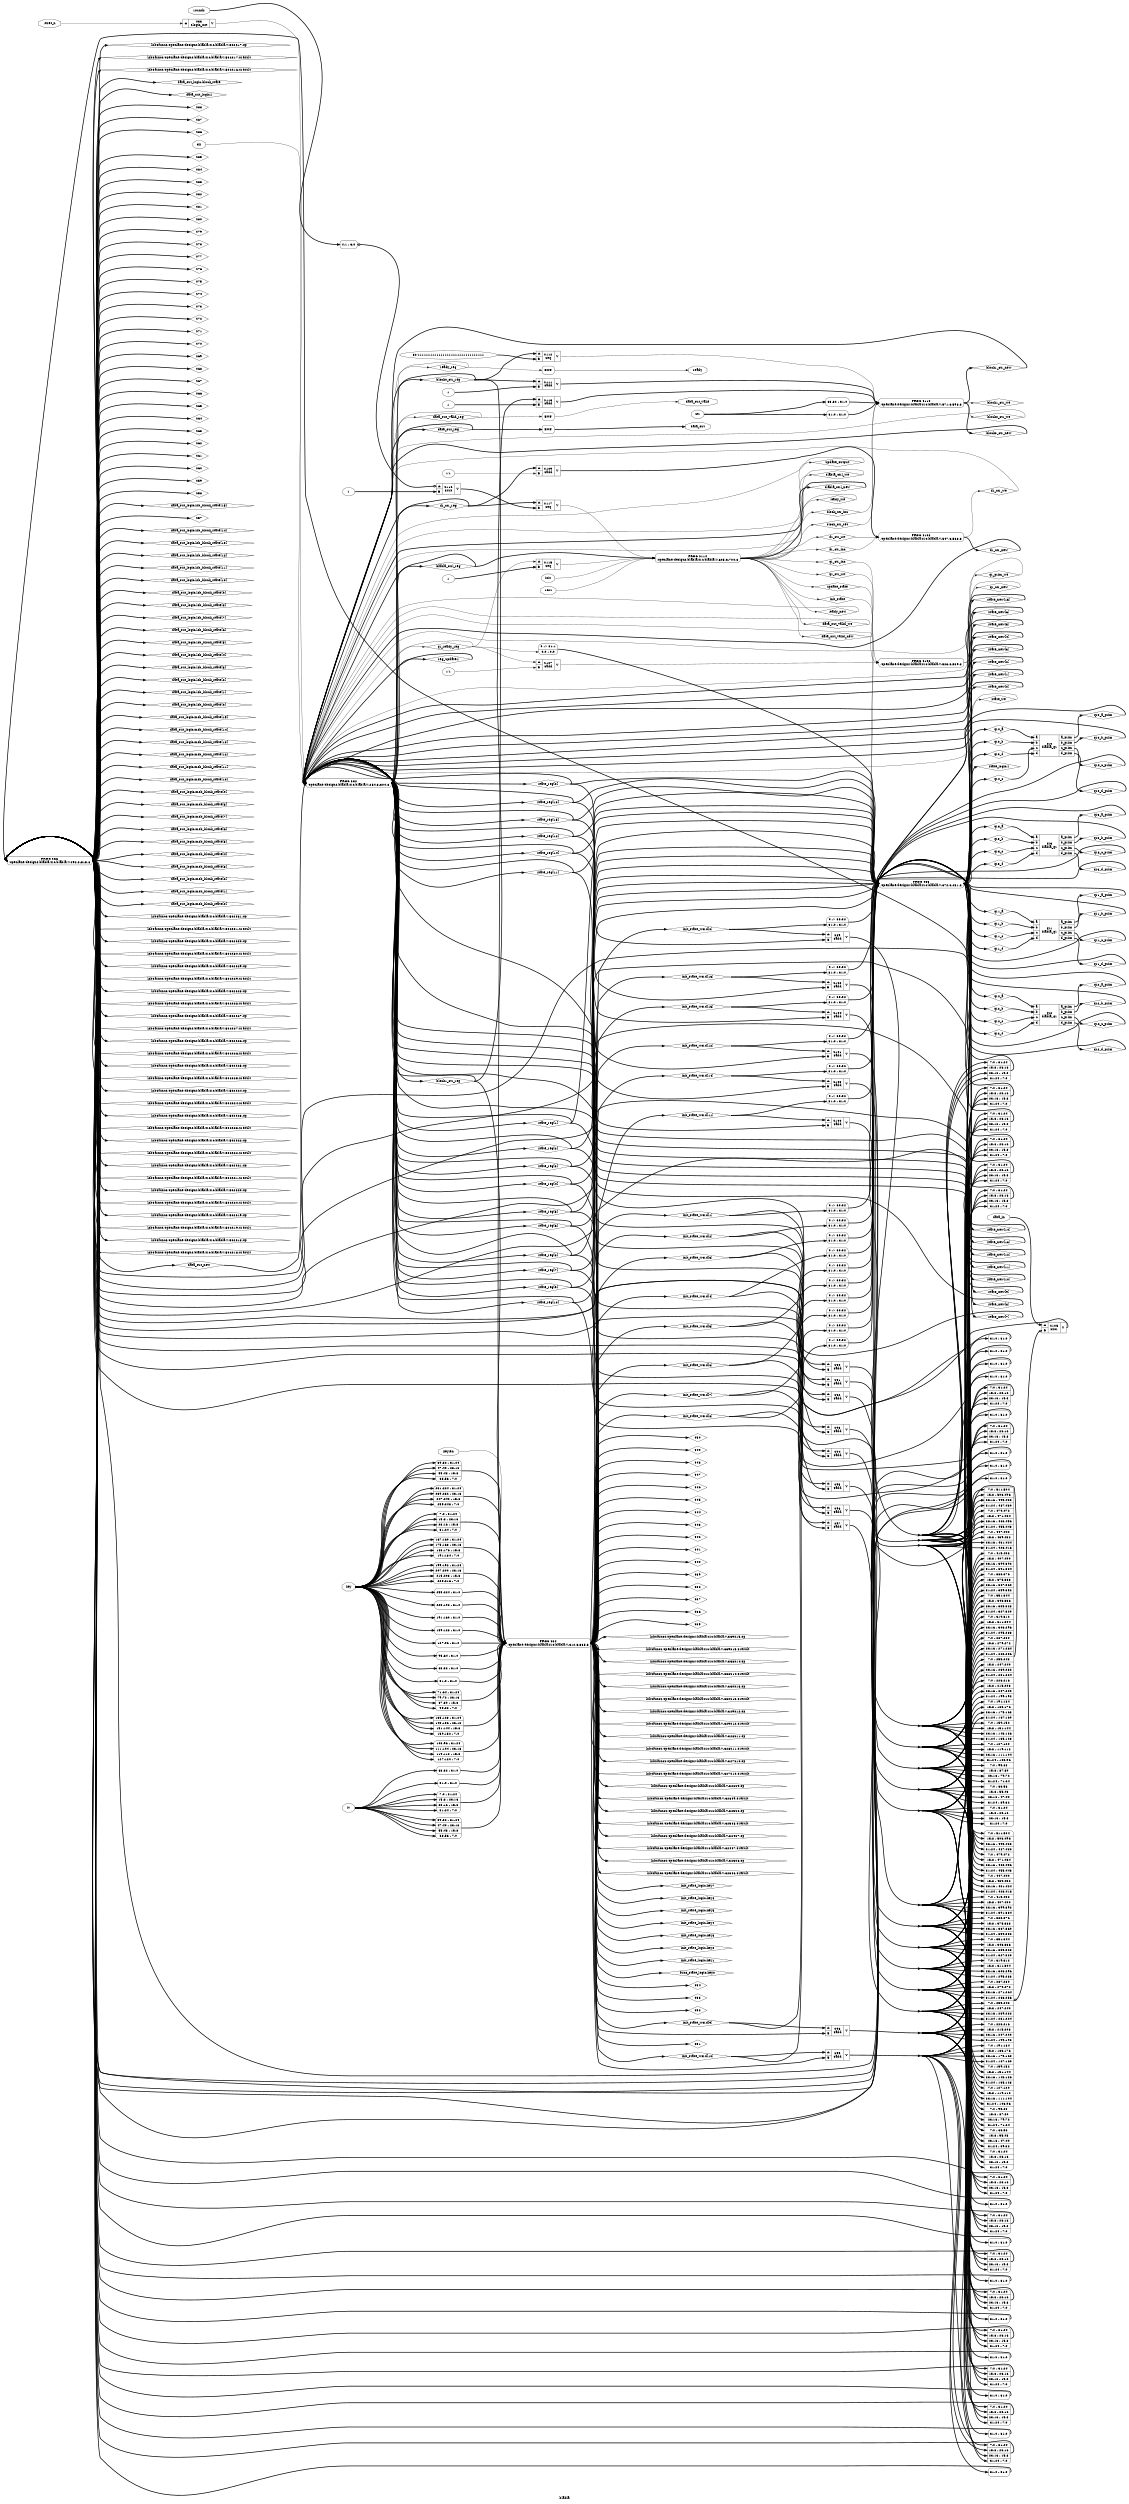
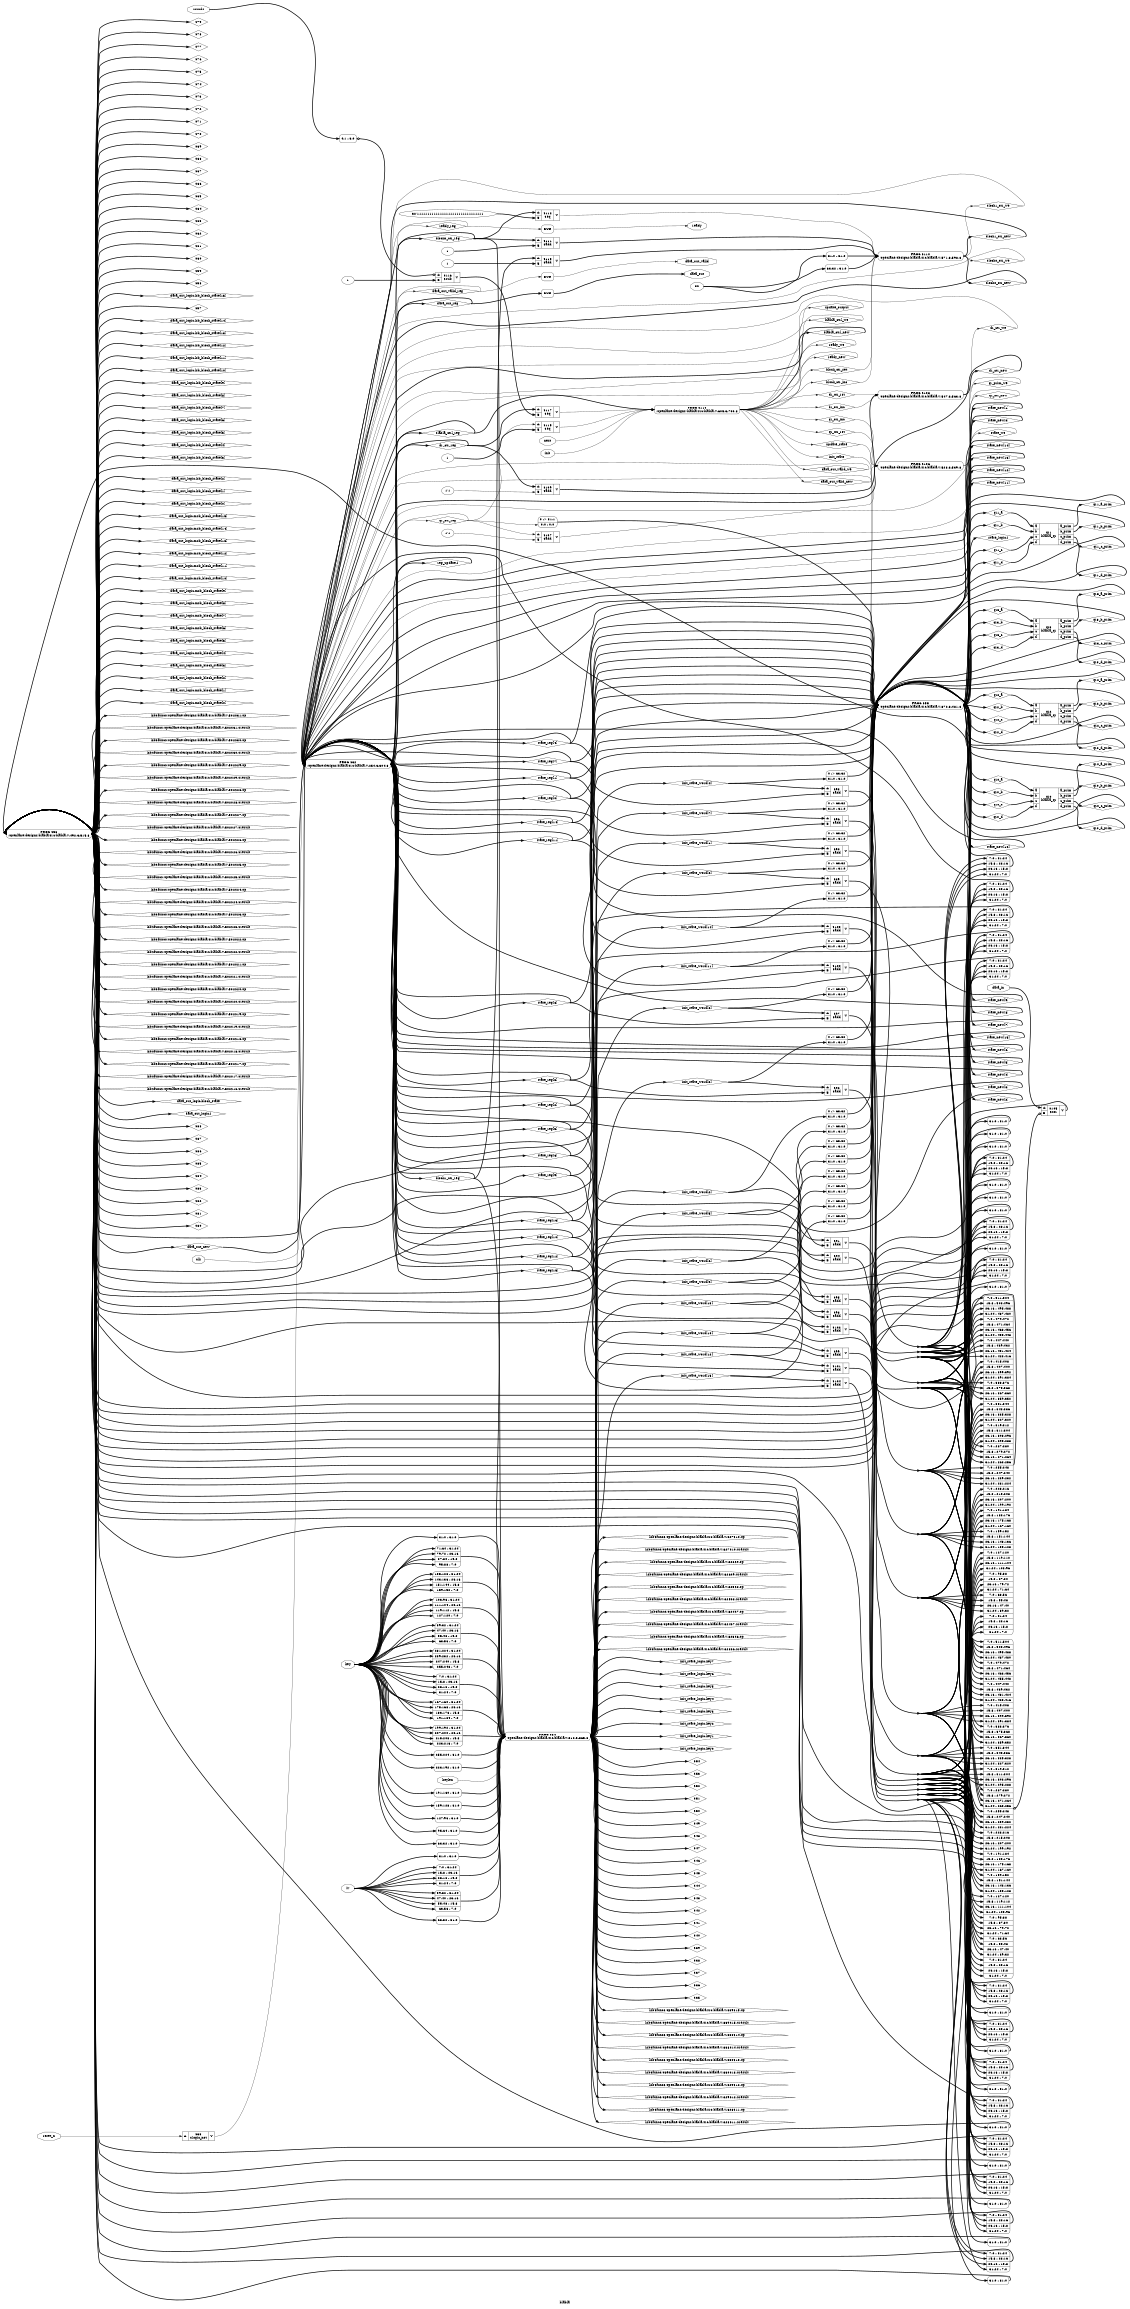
edge "block1_ctr_we" -> "PROC $32 /openlane/designs/blabla/src/blabla.v:254.3-304.8": added
node "qr_ready_reg": label "qr_ready_reg" -> "qr_ctr_reg"
node "func_state_logic.key0": label "func_state_logic.key0" -> "init_state_logic.key0"
